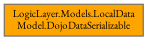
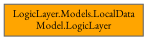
node "LogicLayer.Models.LocalData Model.DojoDataSerializable": label "LogicLayer.Models.LocalData Model.DojoDataSerializable" -> "LogicLayer.Models.LocalData Model.LogicLayer"
